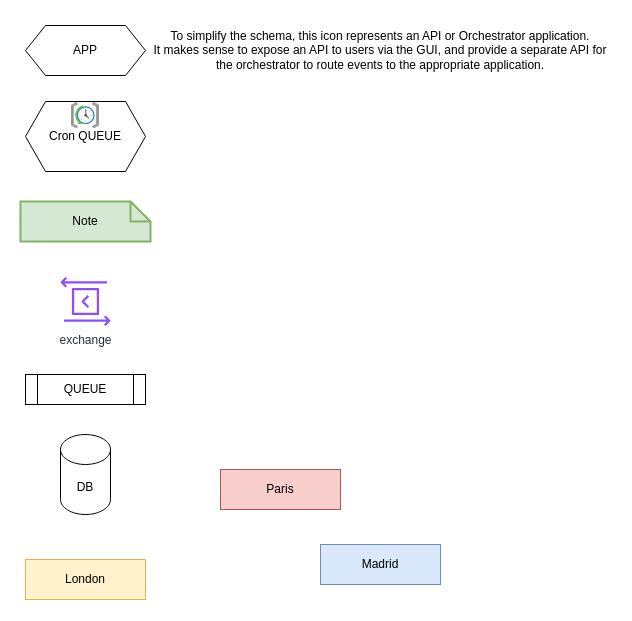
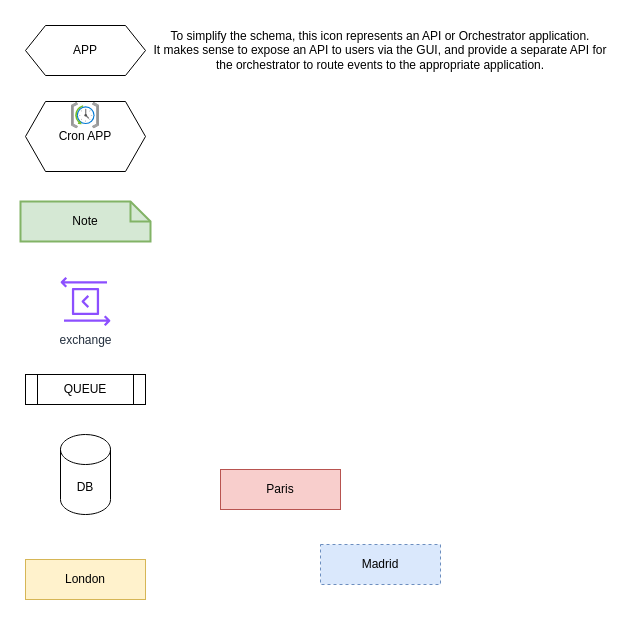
node "Cron QUEUE": label "Cron QUEUE" -> "Cron APP"
node "Madrid": style solid -> dashed
